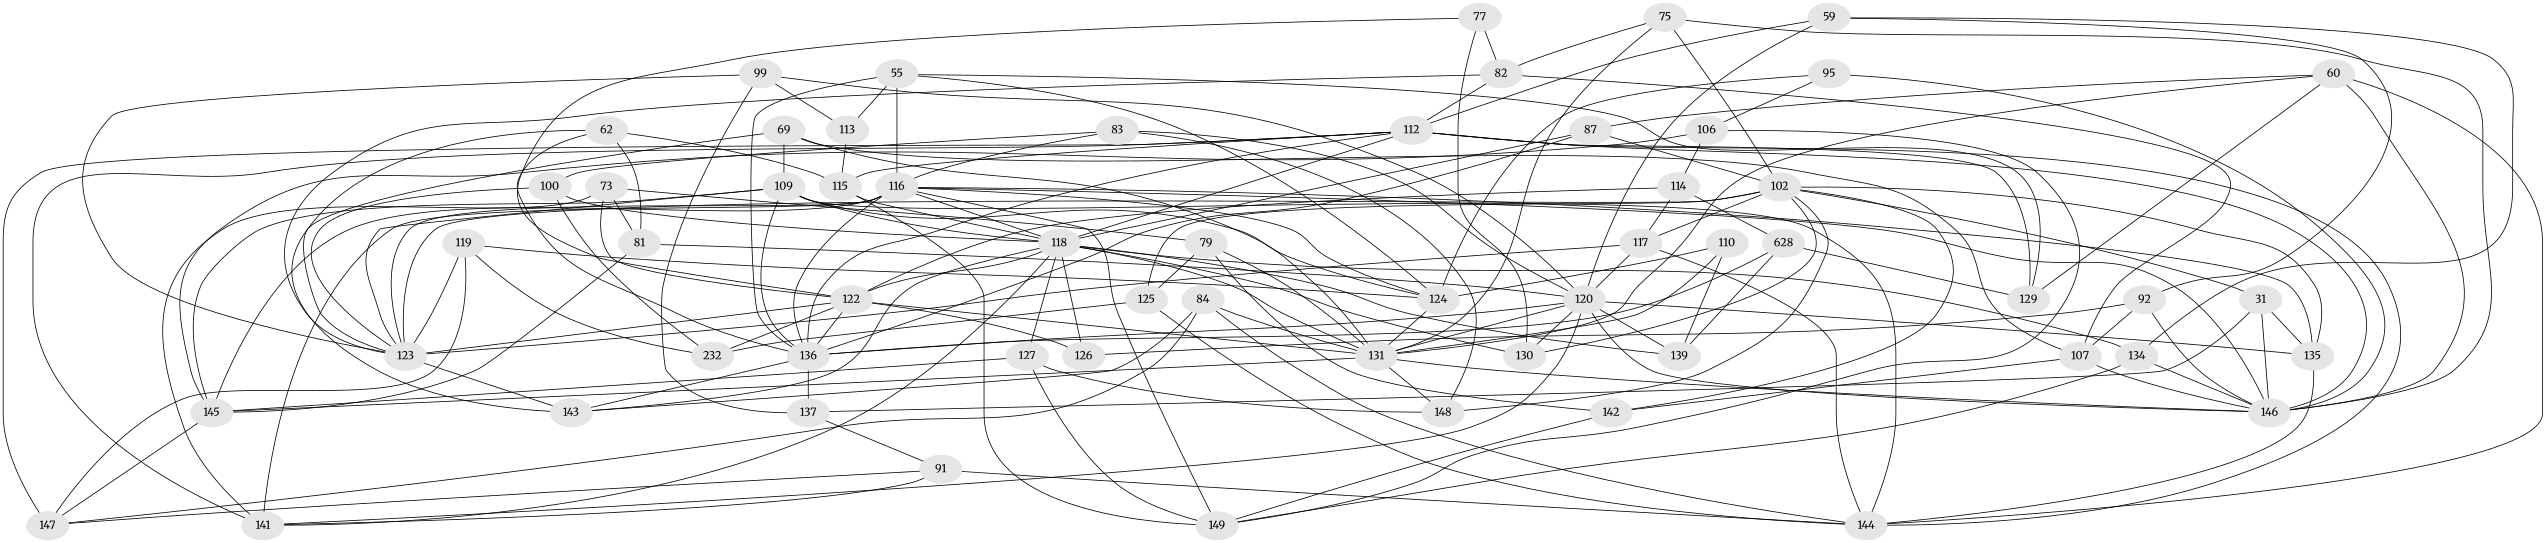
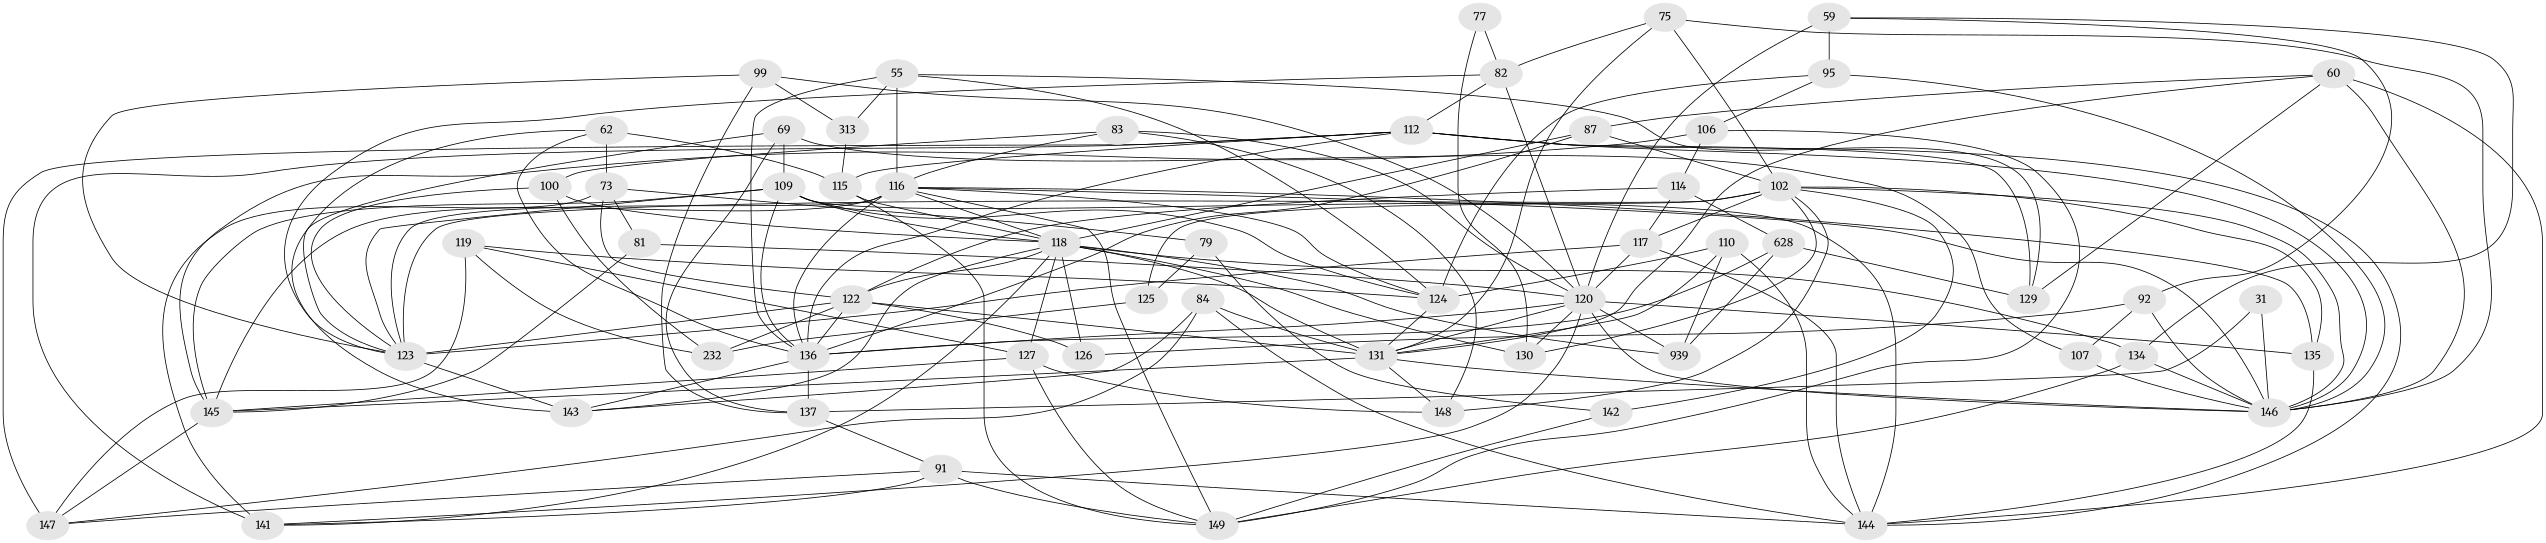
edge "77" -- "122": removed
edge "59" -- "112": now "59" -- "95"
edge "82" -- "107": now "82" -- "120"
node "113": label "113" -> "313"
edge "62" -- "81": now "62" -- "73"
edge "69" -- "131": now "69" -- "137"
edge "112" -- "118": removed
edge "102" -- "31": now "102" -- "146"
edge "116" -- "141": removed
edge "79" -- "131": removed
edge "119" -- "123": now "119" -- "127"
edge "31" -- "135": removed
node "139": label "139" -> "939"
edge "107" -- "142": removed
edge "125" -- "144": now "110" -- "144"
edge "91" -- "149": added
